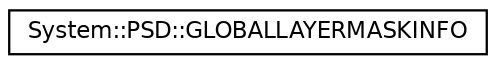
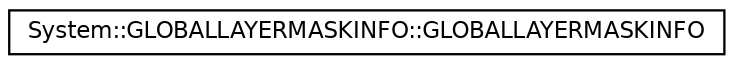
node "System::PSD::GLOBALLAYERMASKINFO": label "System::PSD::GLOBALLAYERMASKINFO" -> "System::GLOBALLAYERMASKINFO::GLOBALLAYERMASKINFO"
